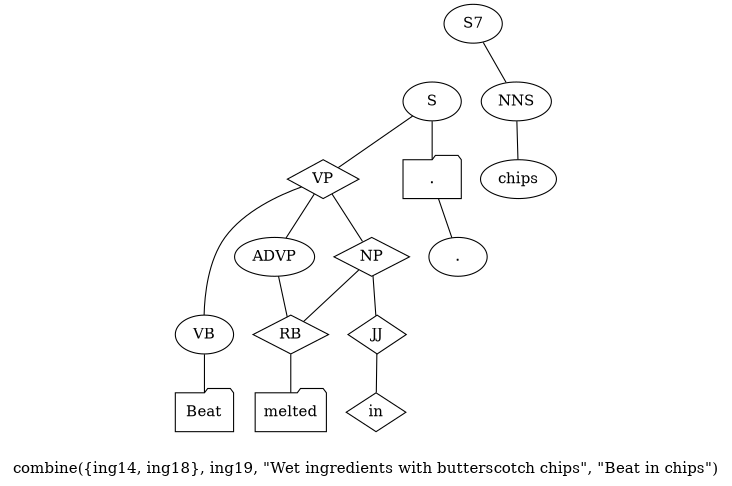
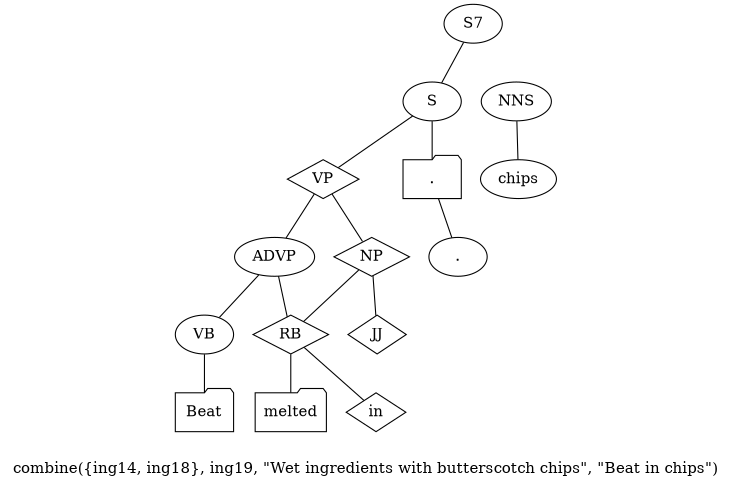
edge "S7" -- "NNS": now "S7" -- "S"
edge "VP" -- "VB": now "ADVP" -- "VB"
edge "JJ" -- "in": now "RB" -- "in"
